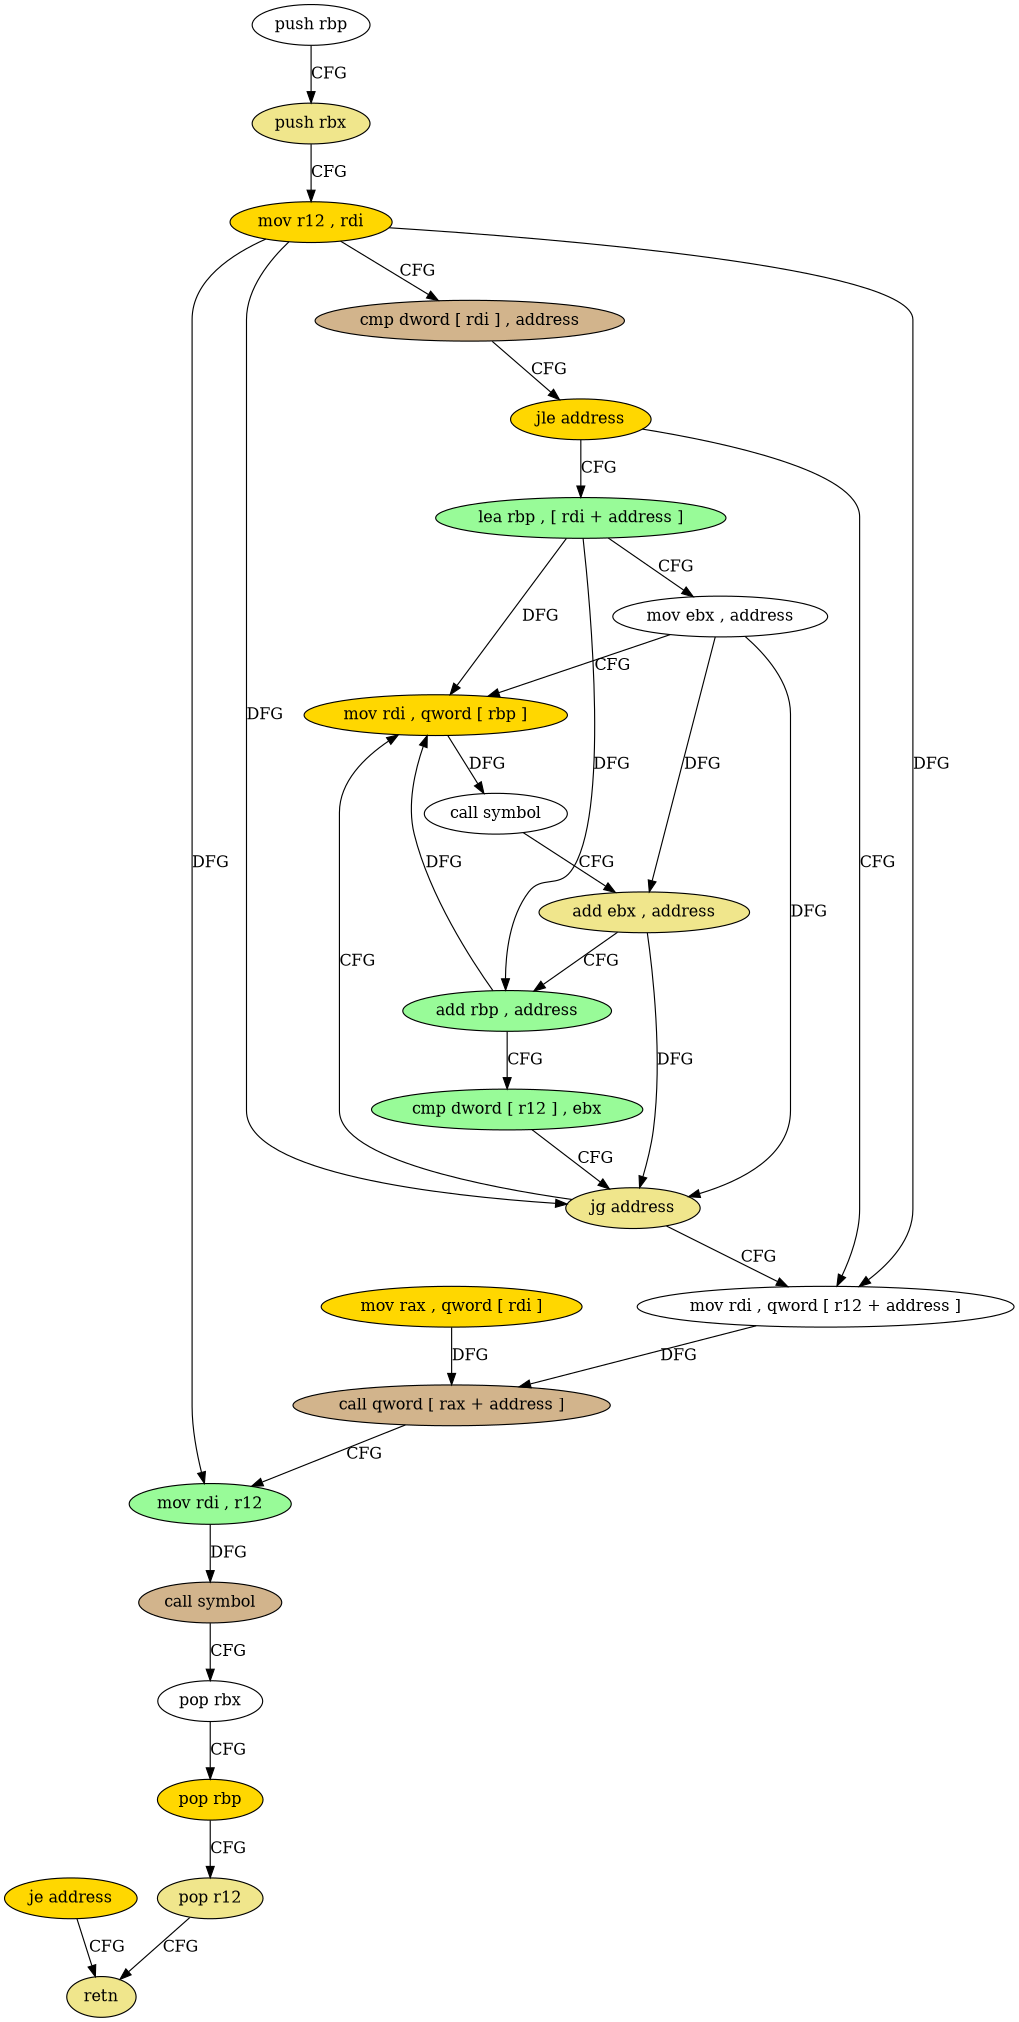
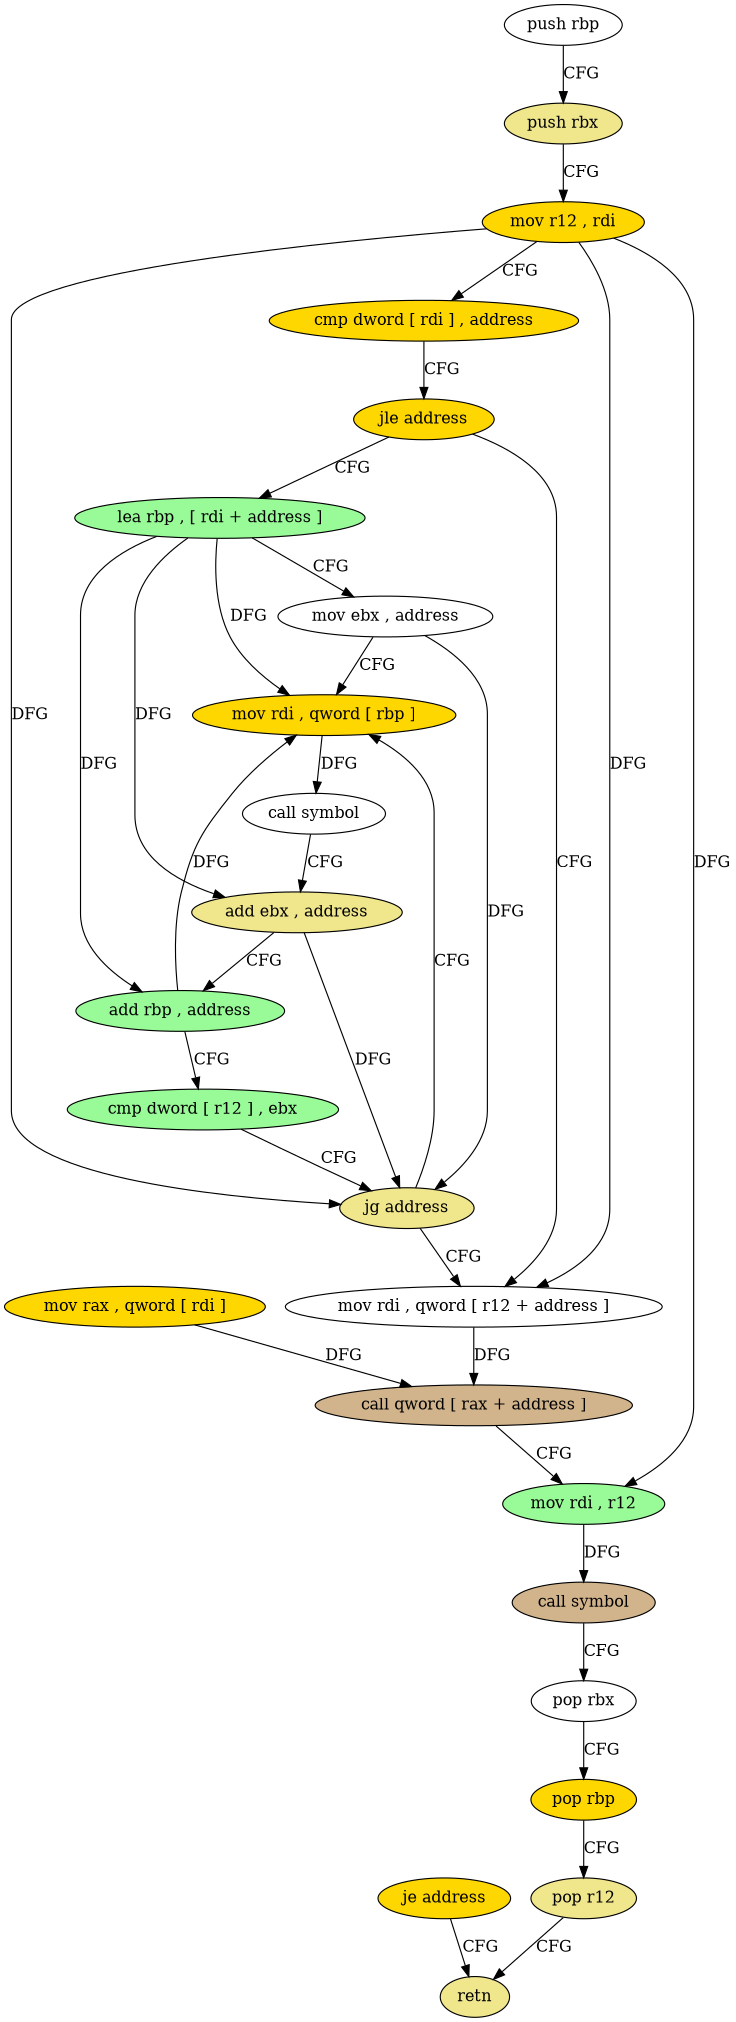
node "cmp dword [ rdi ] , address": fillcolor tan -> gold
edge "mov ebx , address" -> "add ebx , address": now "lea rbp , [ rdi + address ]" -> "add ebx , address"
